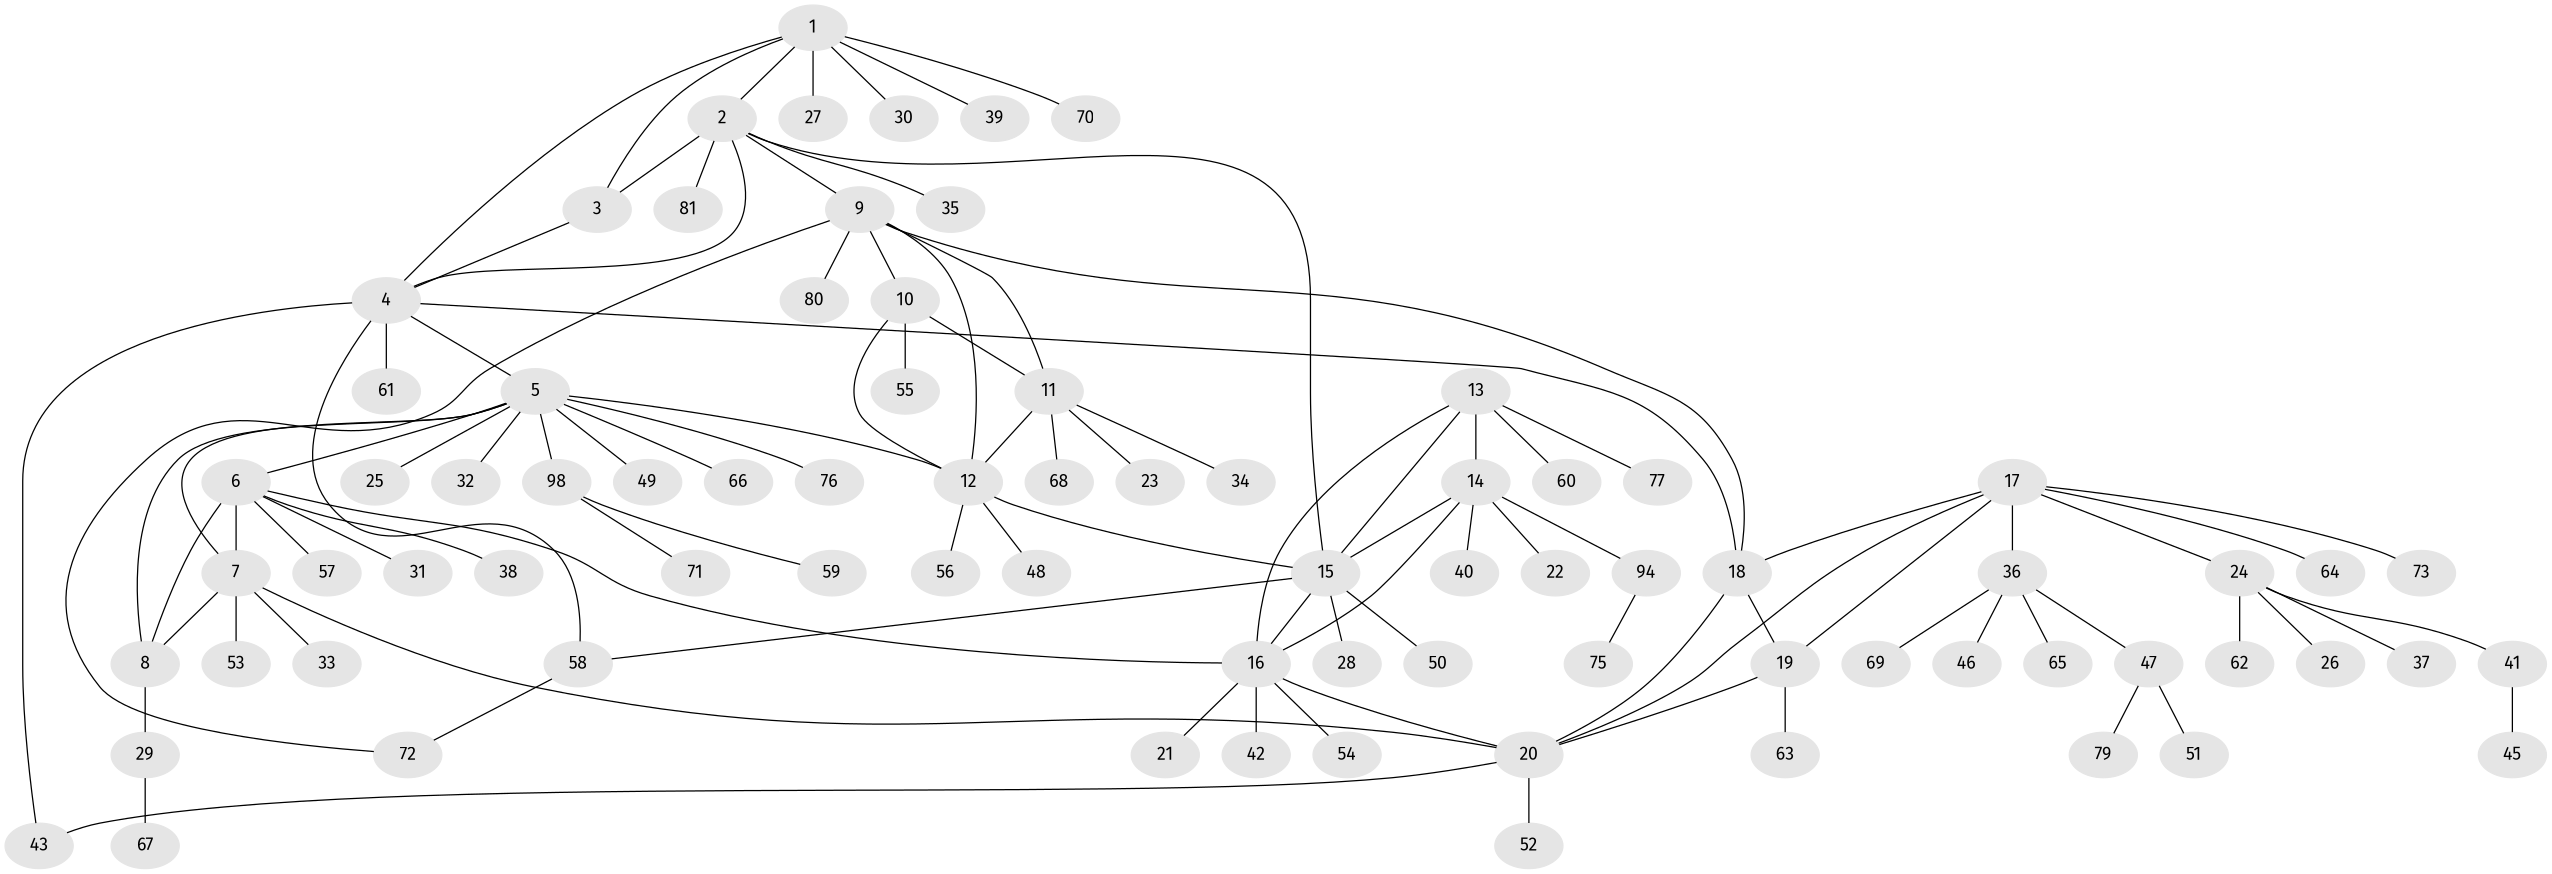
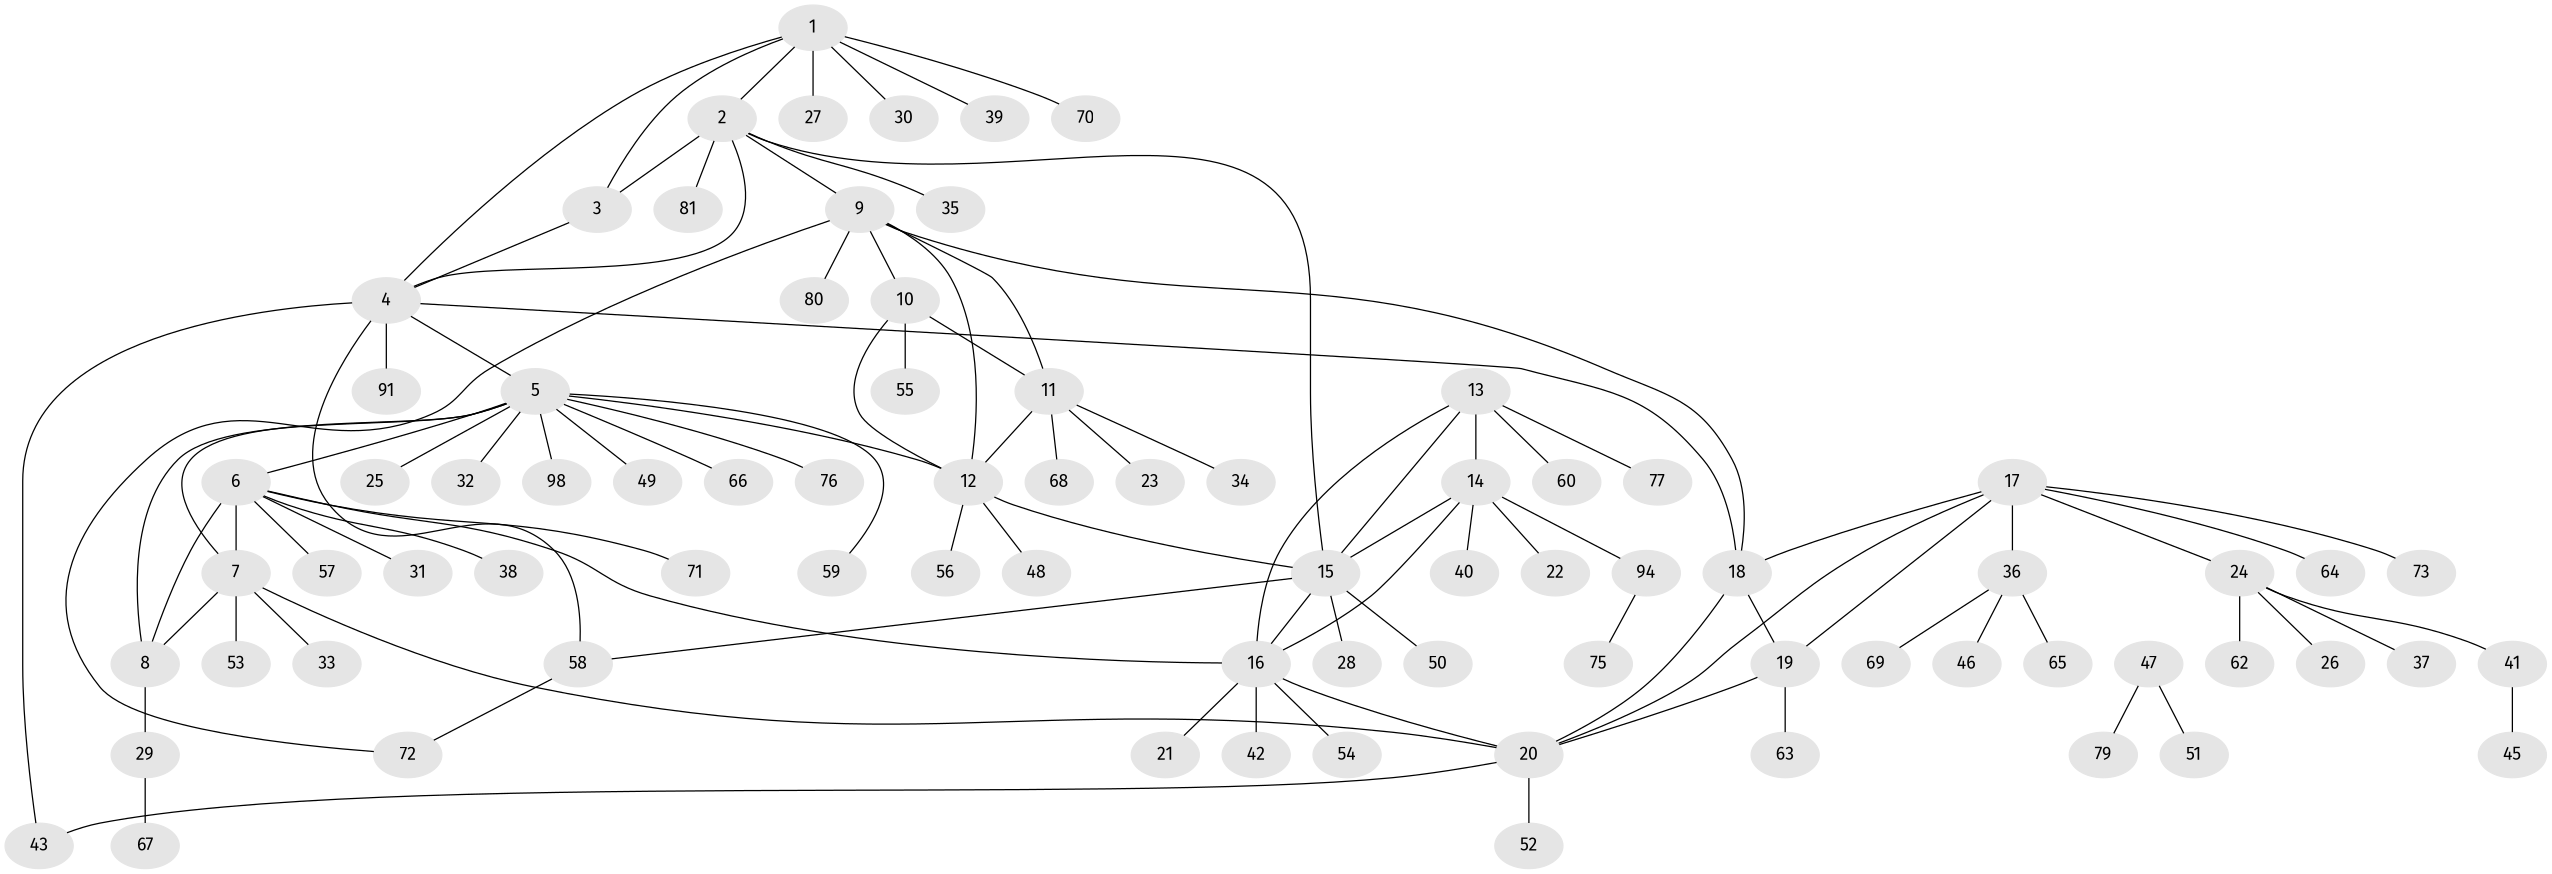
node "61": label "61" -> "91"
edge "98" -- "71": now "6" -- "71"
edge "98" -- "59": now "5" -- "59"
edge "36" -- "47": removed
